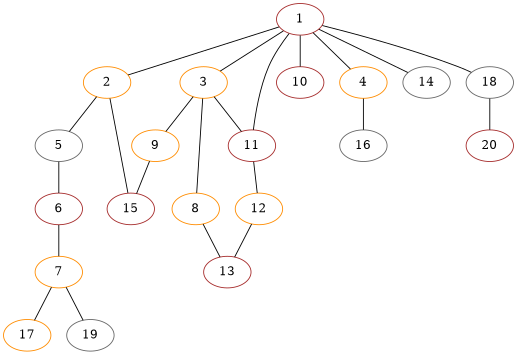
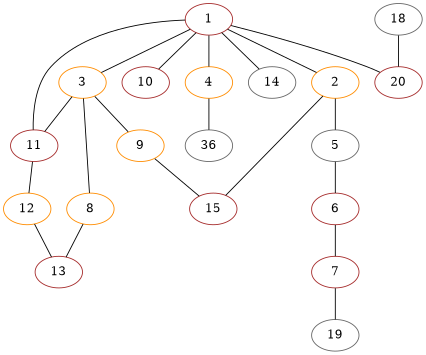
edge "1" -- "18": now "1" -- "20"
node "16": label "16" -> "36"
node "7": color darkorange -> brown
node "17": removed
